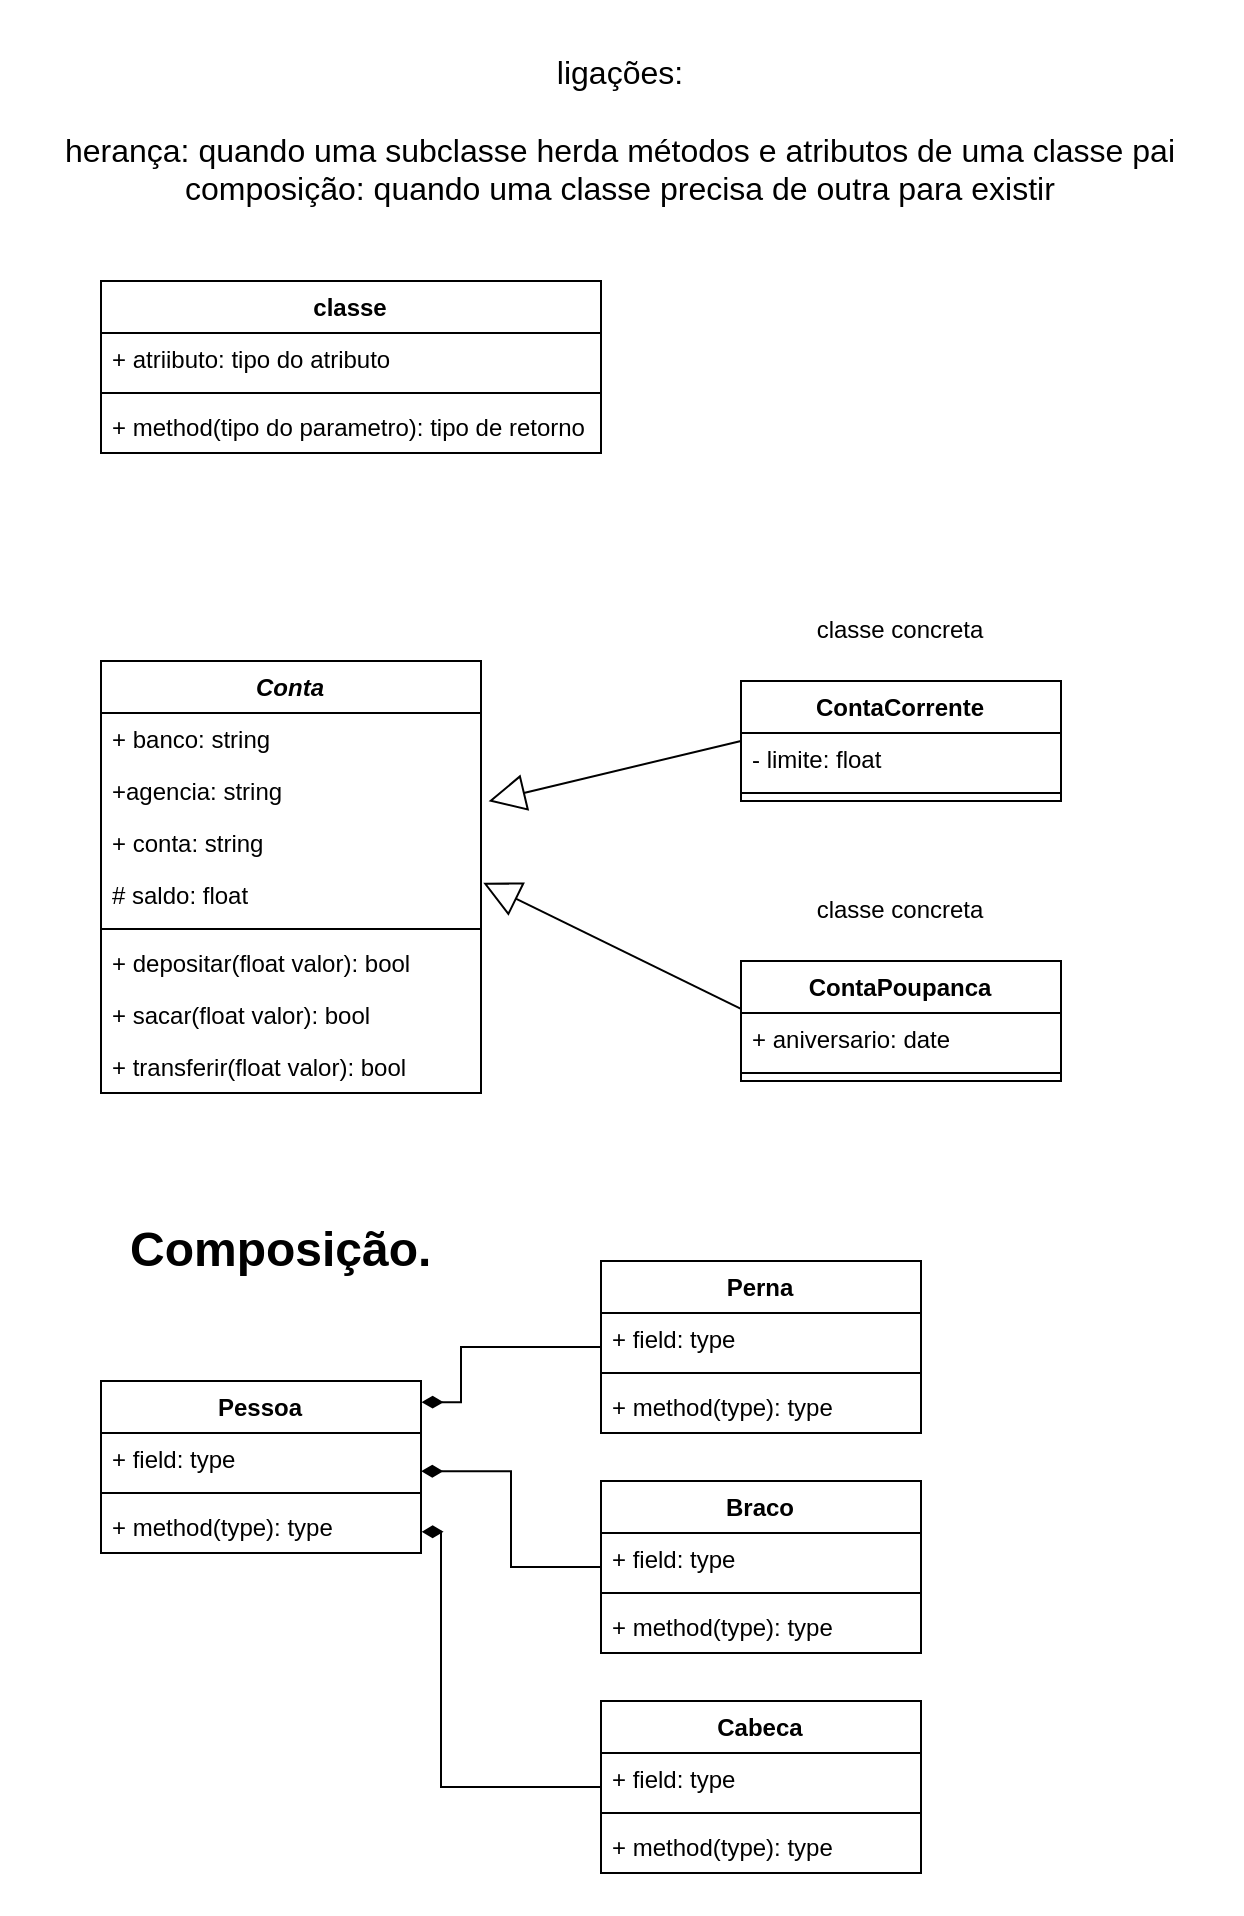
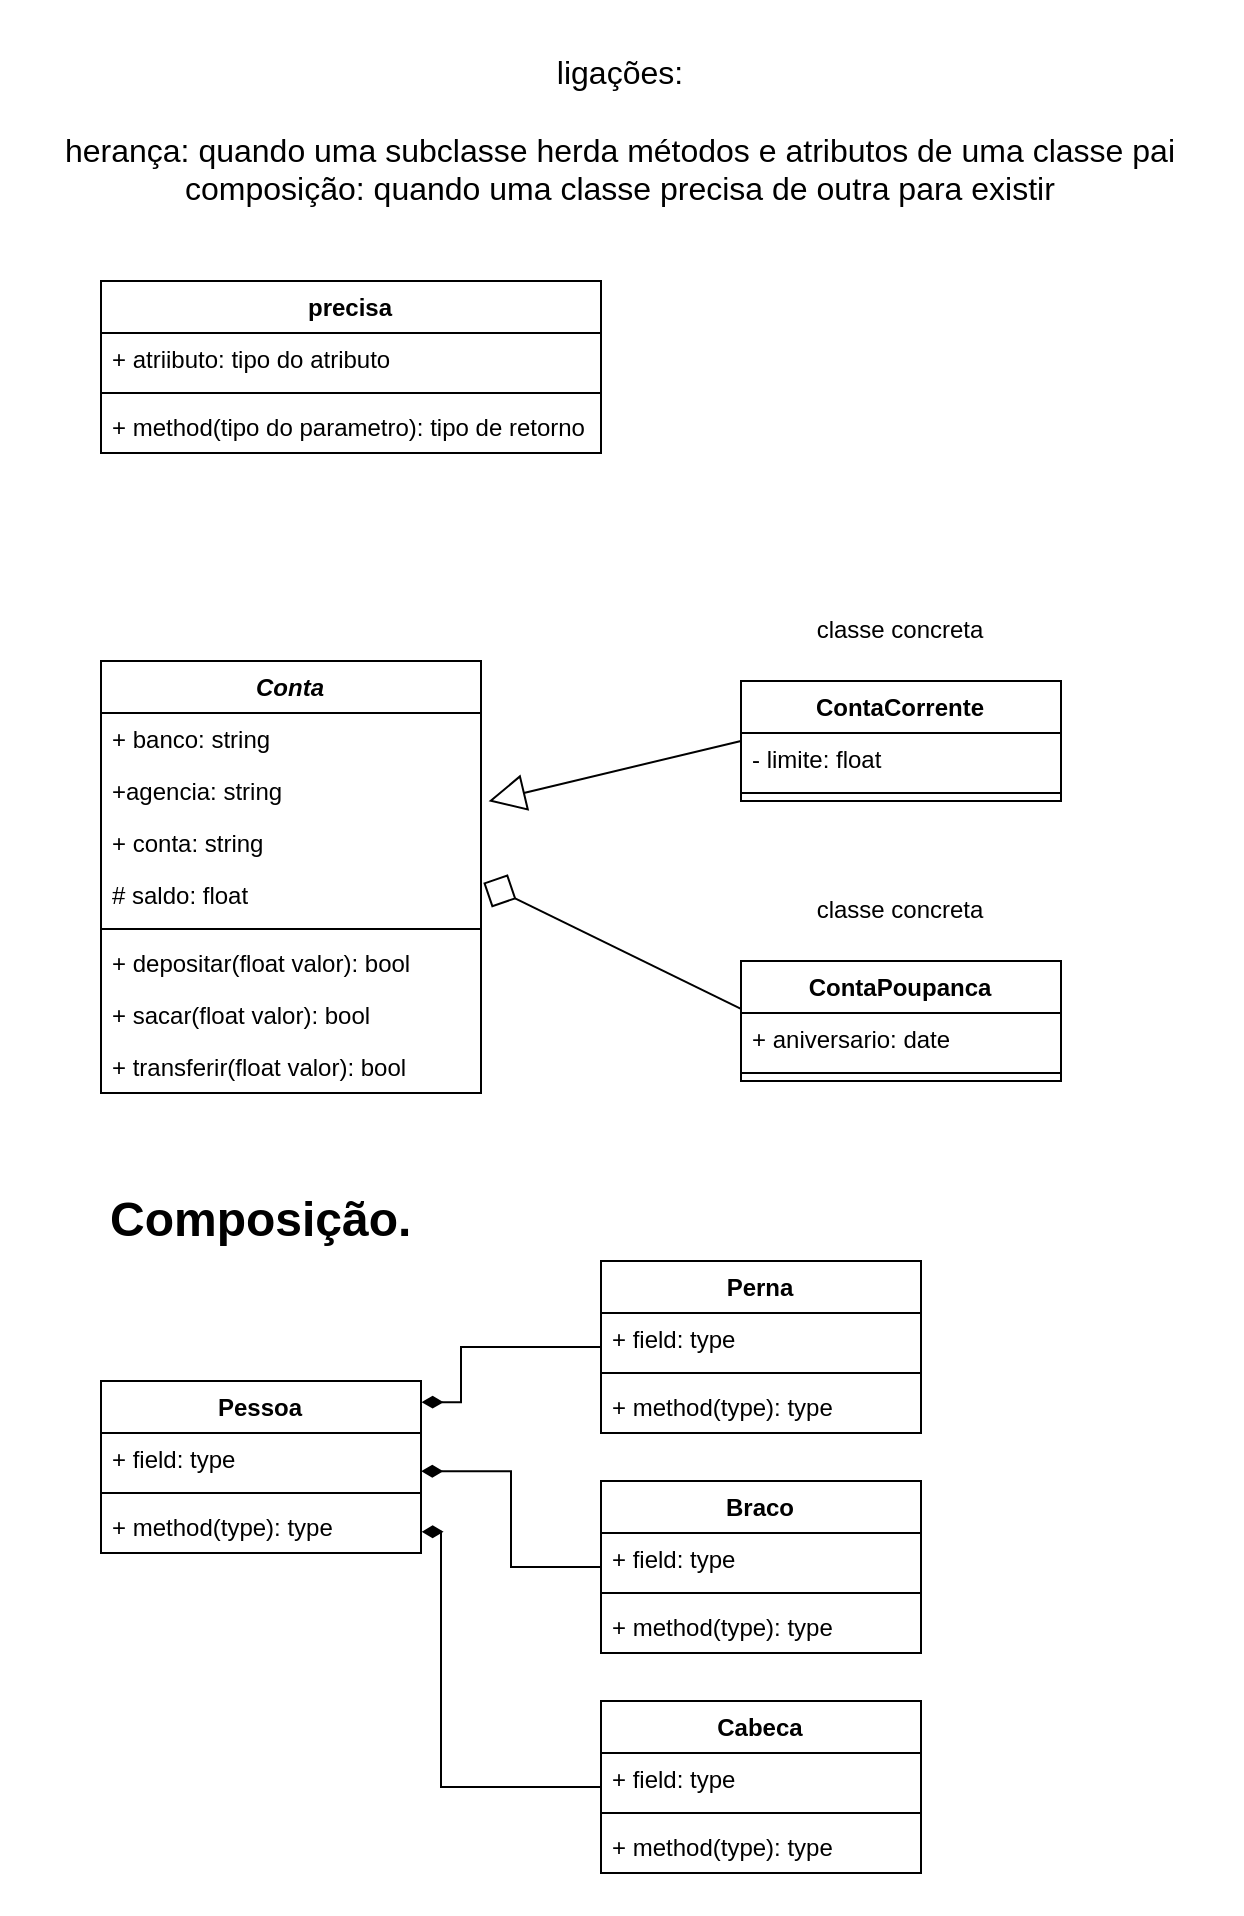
node "classe": label "classe" -> "precisa"
edge "+ aniversario: date" -> "# saldo: float": arrowhead block -> diamond
node "Composição.": moved (311, 1261) -> (291, 1231)
